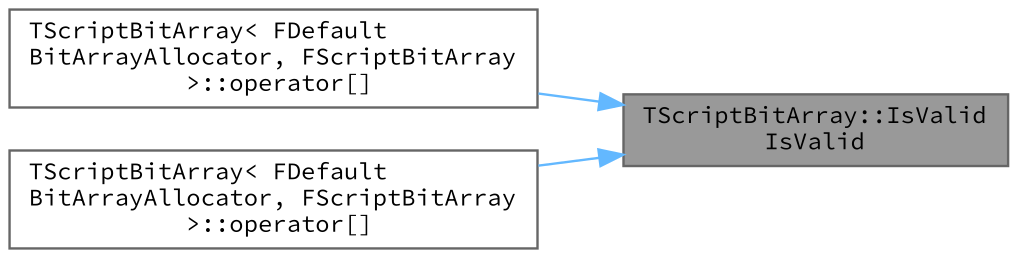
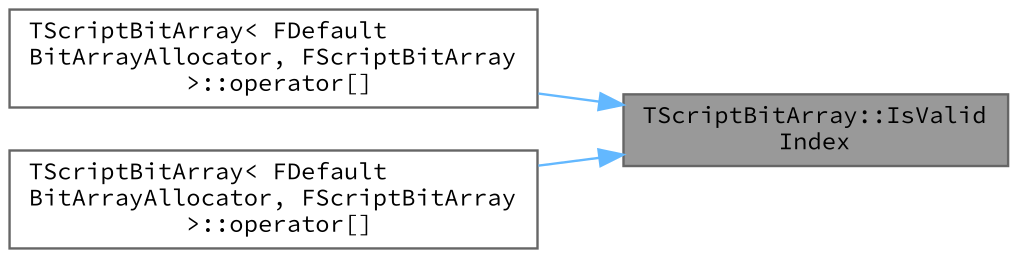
node "TScriptBitArray::IsValid IsValid": label "TScriptBitArray::IsValid IsValid" -> "TScriptBitArray::IsValid Index"
